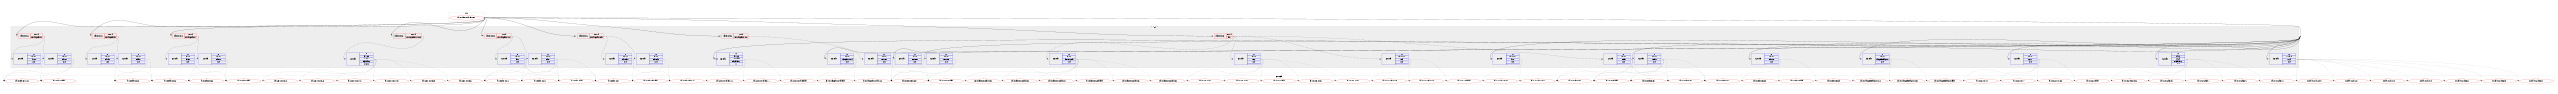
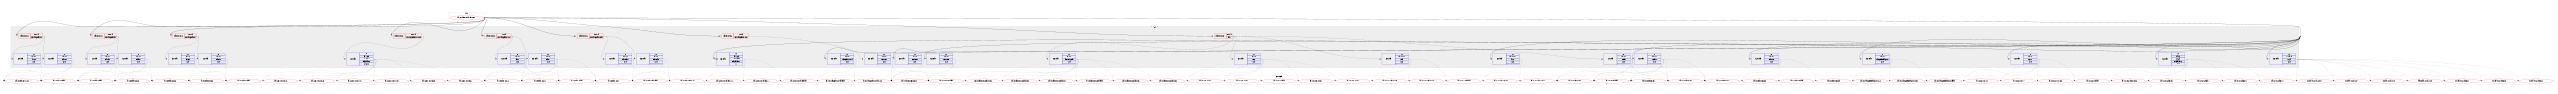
node "dev-ros/geneus-9999": added
node "dev-ros/std_msgs-0.5.11": label "dev-ros/std_msgs-0.5.11" -> "dev-none/std_msgs-0.5.11"
node "sys-devel/make-4.0-r1": label "sys-devel/make-4.0-r1" -> "exec-devel/make-4.0-r1"
